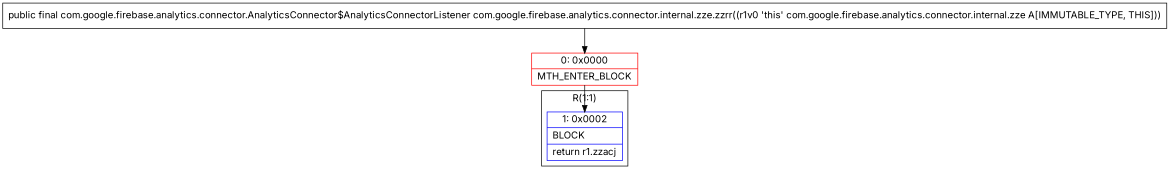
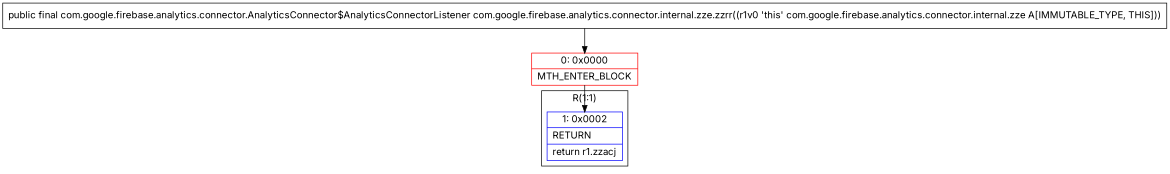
node "1: 0x0002": text "BLOCK" -> "RETURN"
